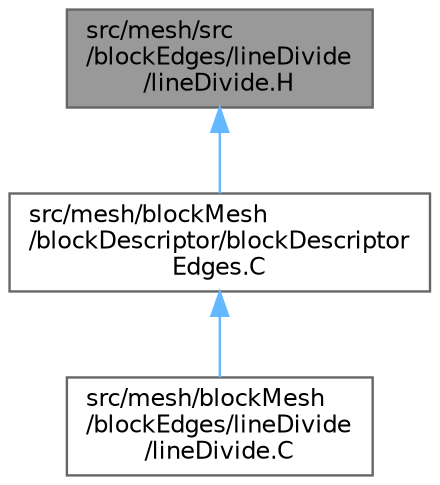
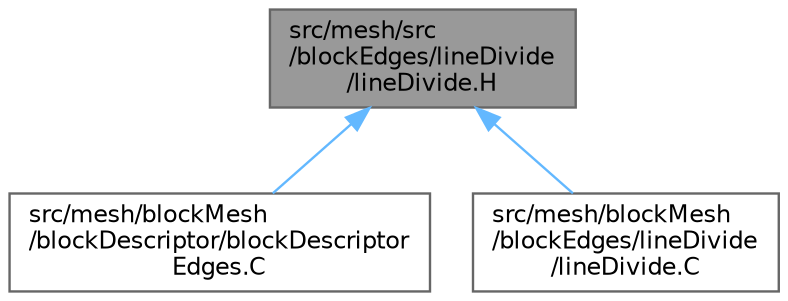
edge "src/mesh/blockMesh /blockEdges/lineDivide /lineDivide.C" -> "src/mesh/blockMesh /blockDescriptor/blockDescriptor Edges.C": now "src/mesh/blockMesh /blockEdges/lineDivide /lineDivide.C" -> "src/mesh/src /blockEdges/lineDivide /lineDivide.H"
